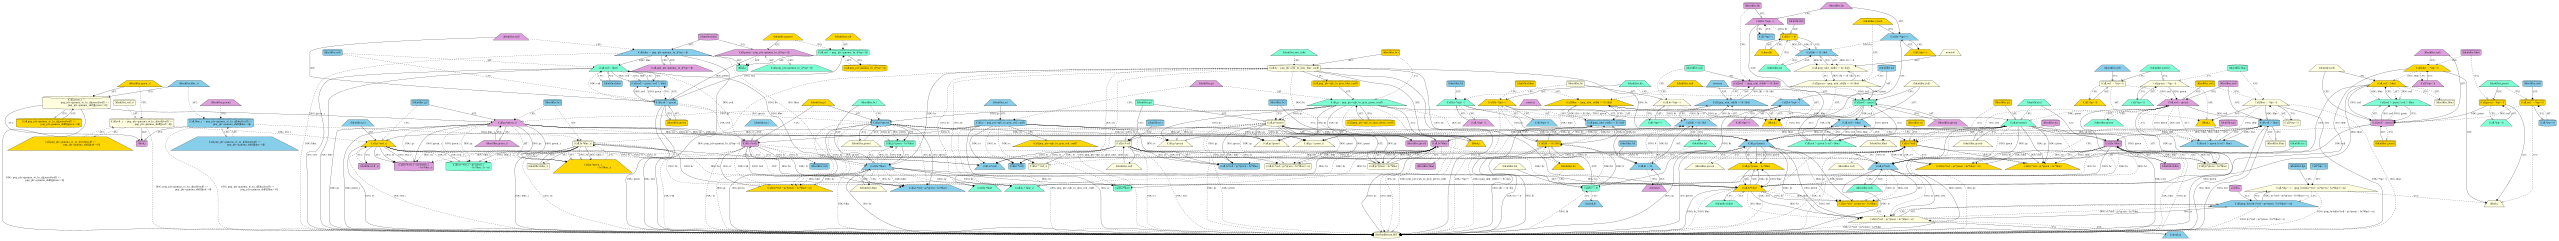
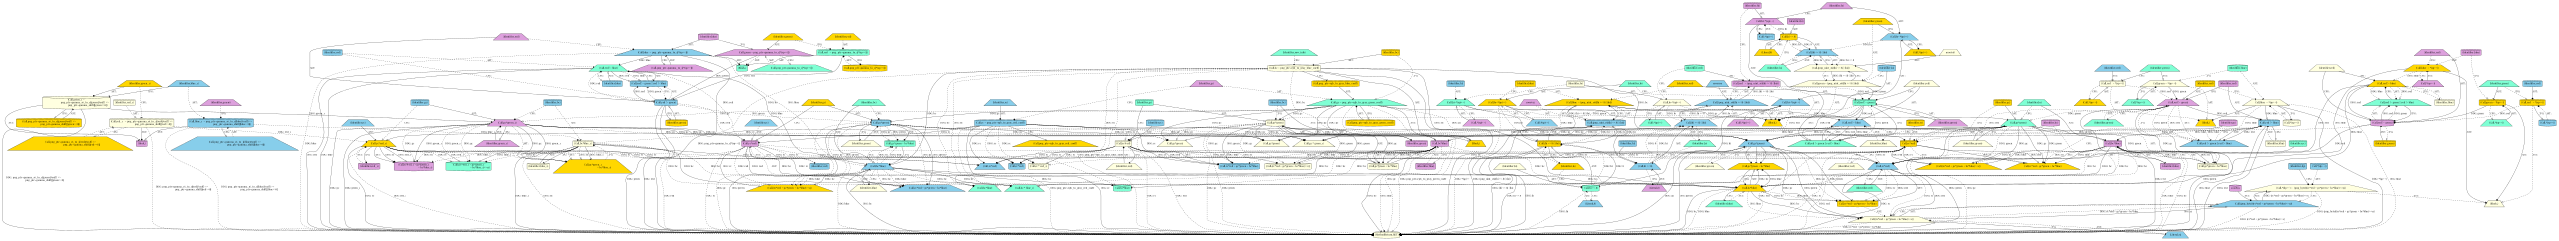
edge "(Call,blue  = (png_uint_16)((hi << 8) | (lo)))" -> "(MethodReturn,RET)": style dashed -> solid
